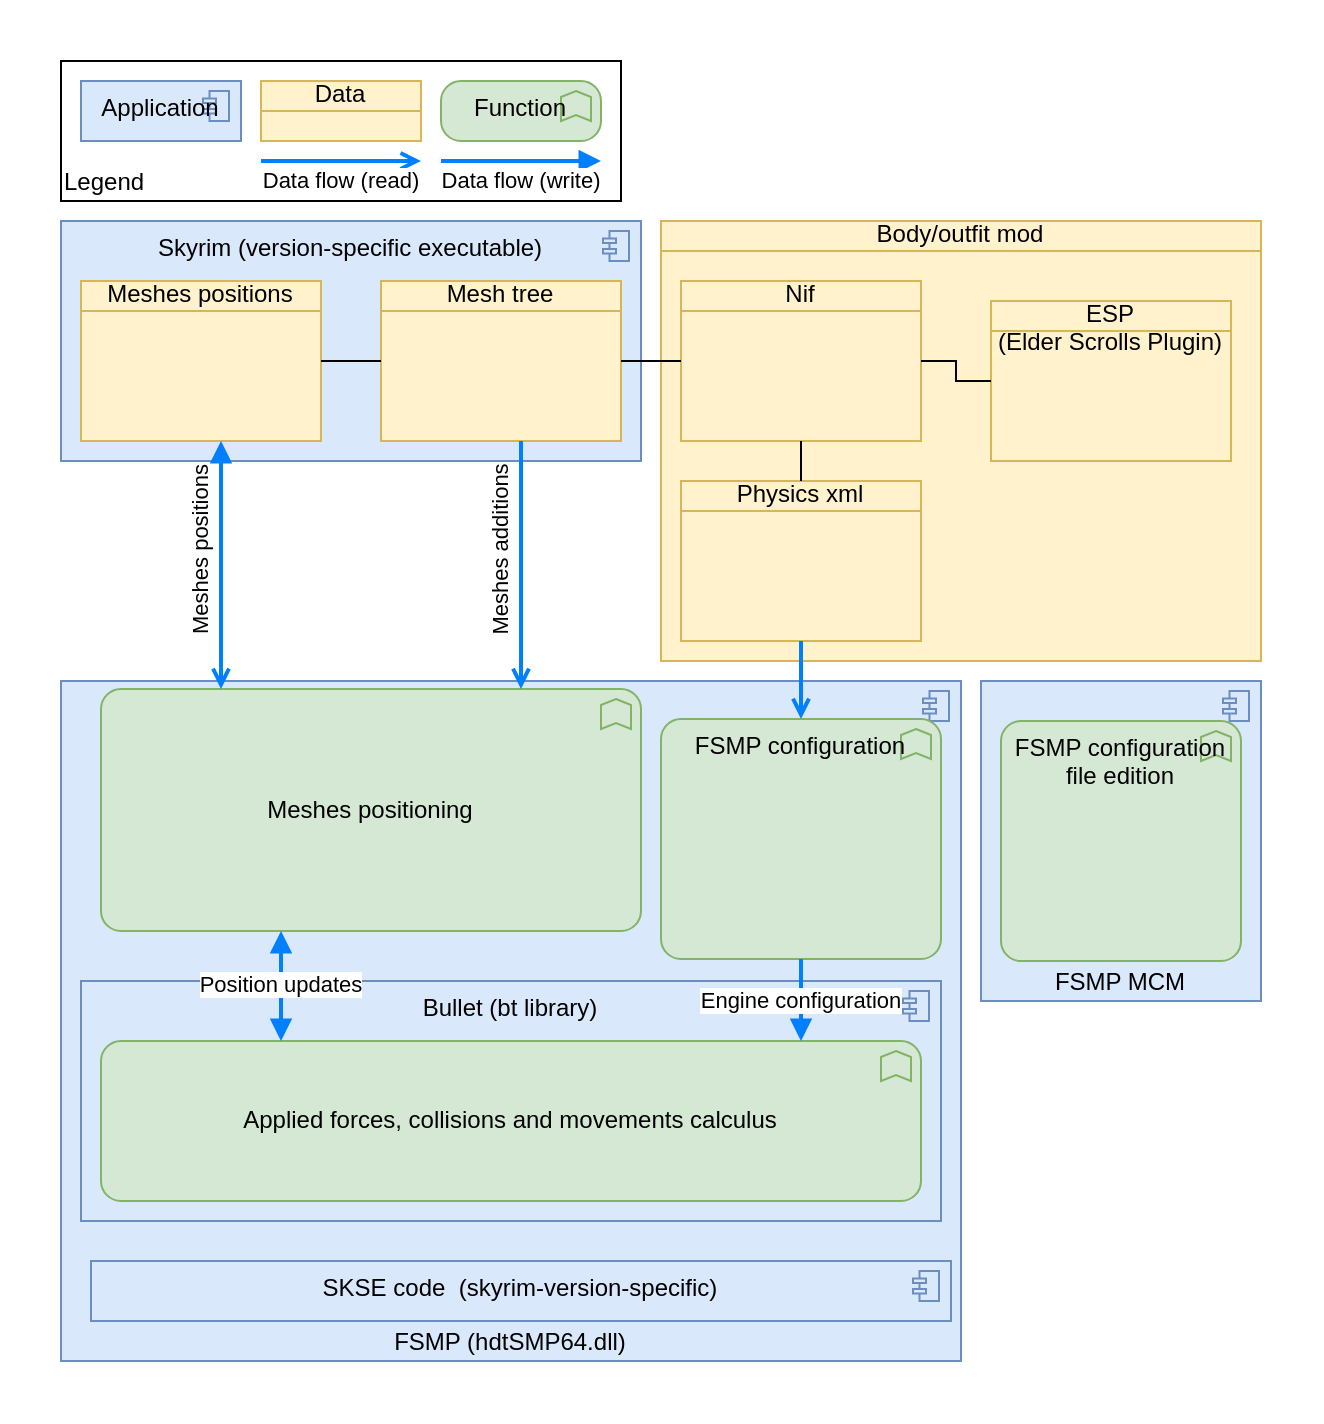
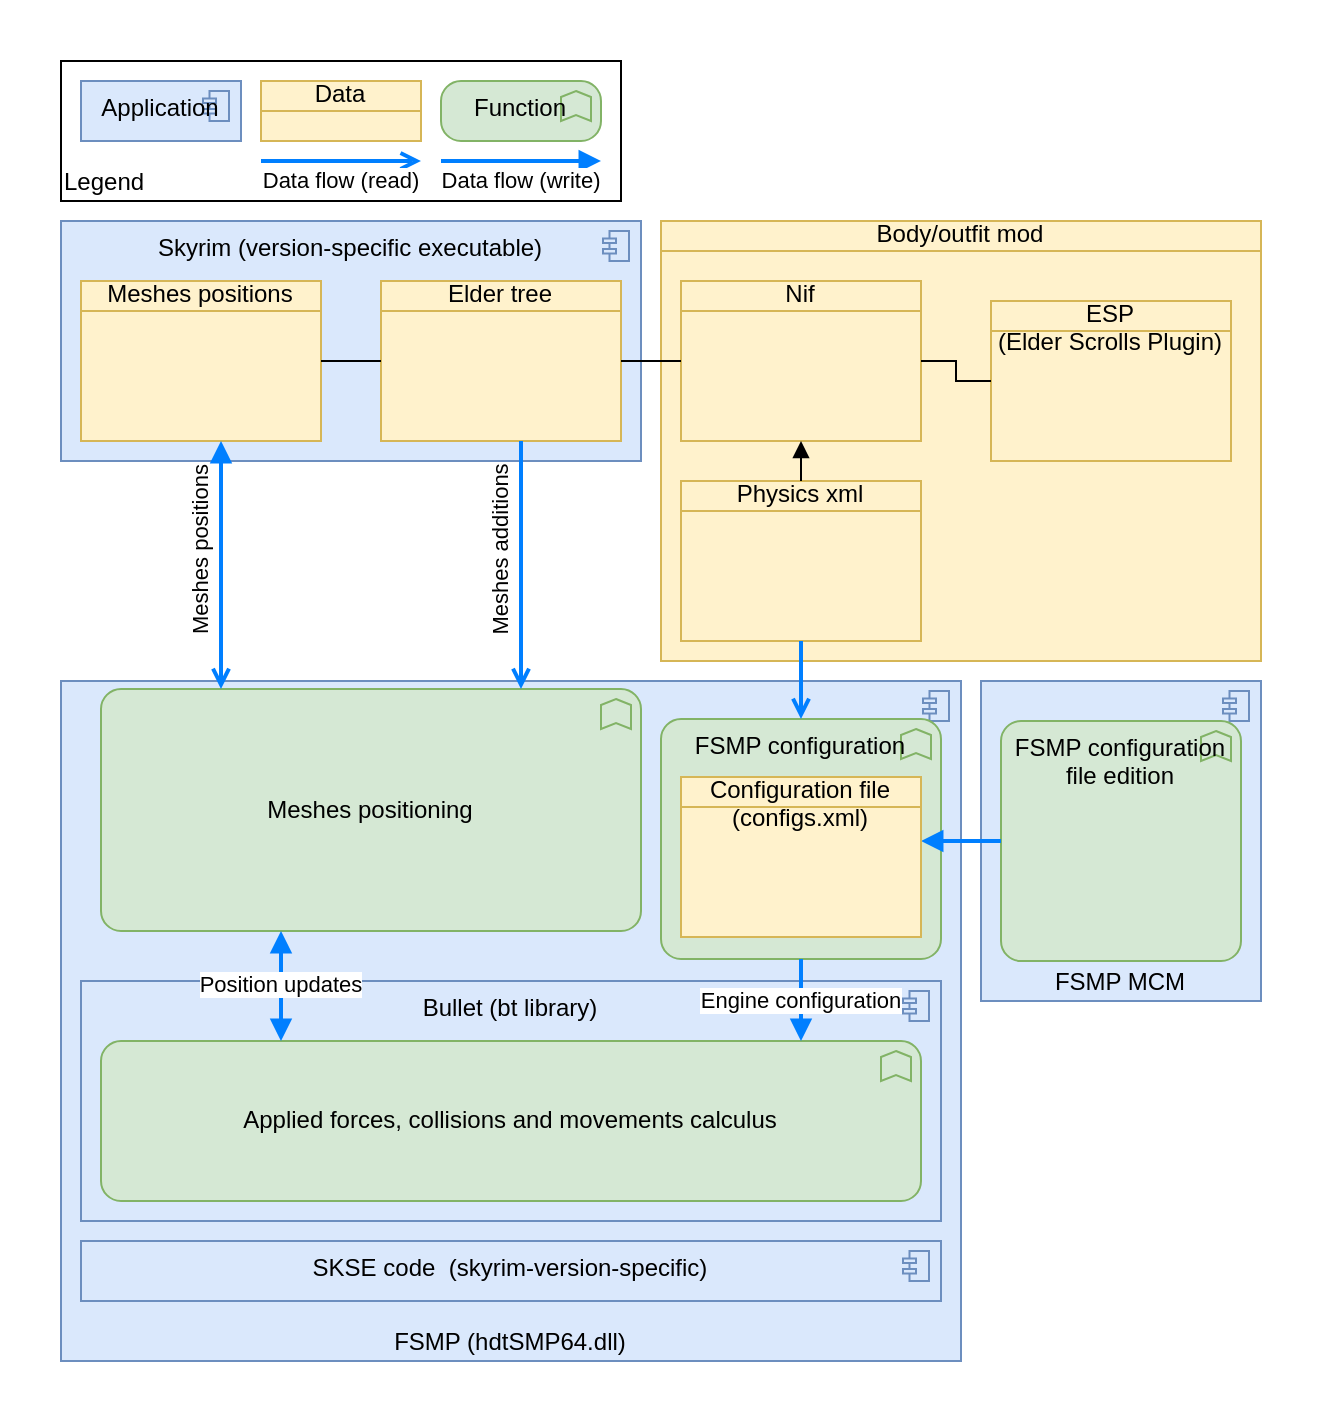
node "Mesh tree": label "Mesh tree" -> "Elder tree"
edge "Nif" -- "Physics xml": arrowhead none -> block
edge "FSMP configuration file edition" -> "Configuration file (configs.xml)": added
node "Configuration file (configs.xml)": added
node "SKSE code (skyrim-version-specific)": moved (521, 1291) -> (511, 1271)
